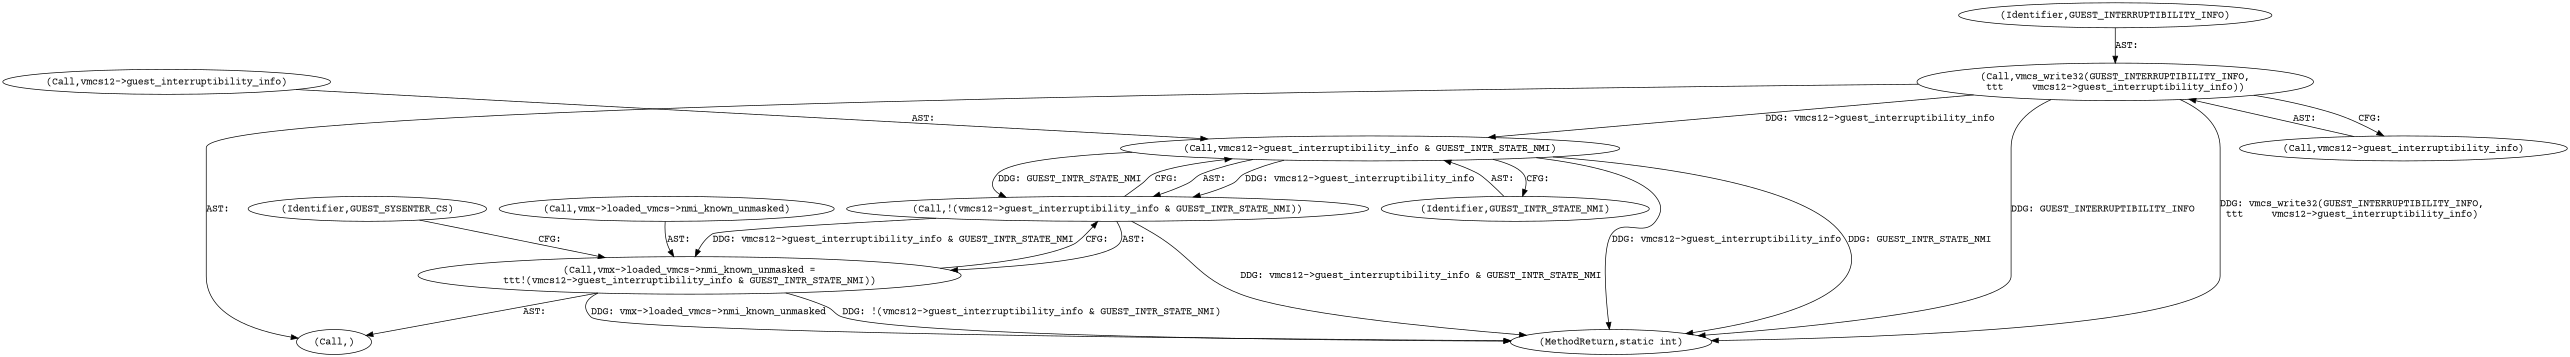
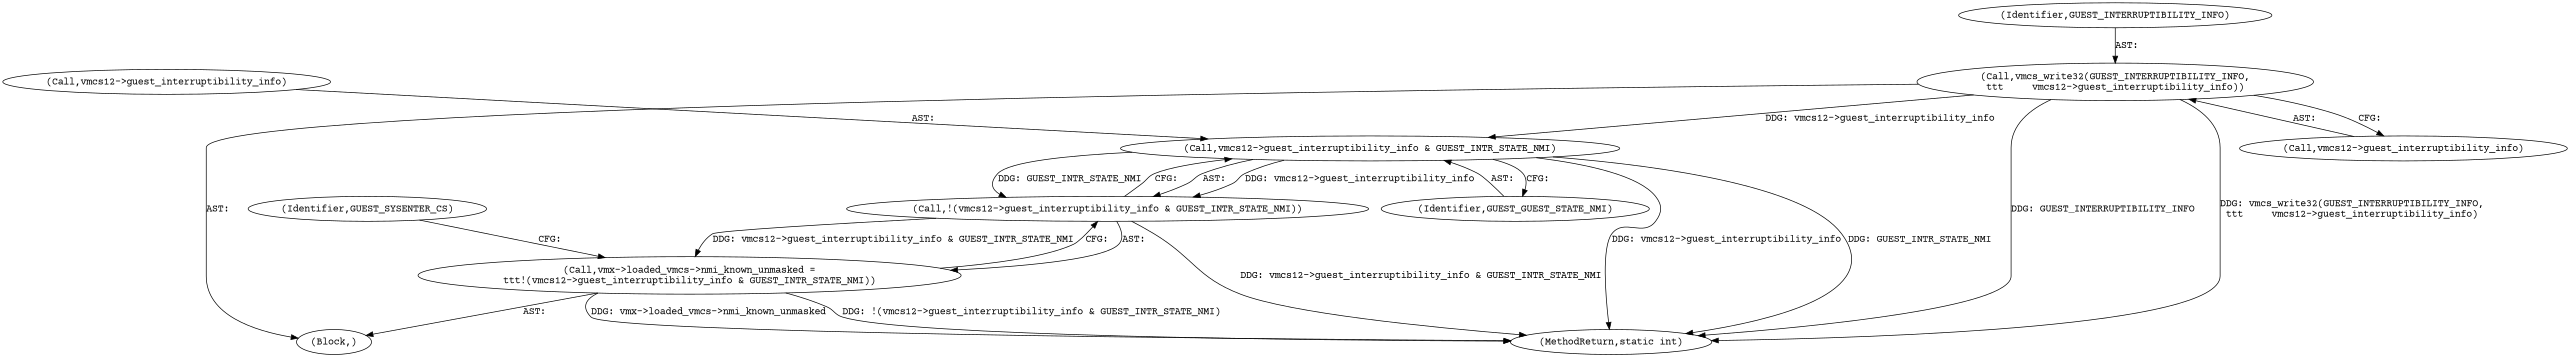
node "(Call,vmx->loaded_vmcs->nmi_known_unmasked)": removed
node "(Identifier,GUEST_INTR_STATE_NMI)": label "(Identifier,GUEST_INTR_STATE_NMI)" -> "(Identifier,GUEST_GUEST_STATE_NMI)"
node "(Call,)": label "(Call,)" -> "(Block,)"
